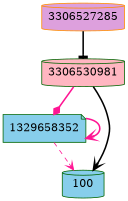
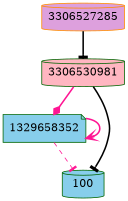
edge "3306530981" -> "100": arrowhead vee -> tee
edge "1329658352" -> "100": arrowhead vee -> tee
